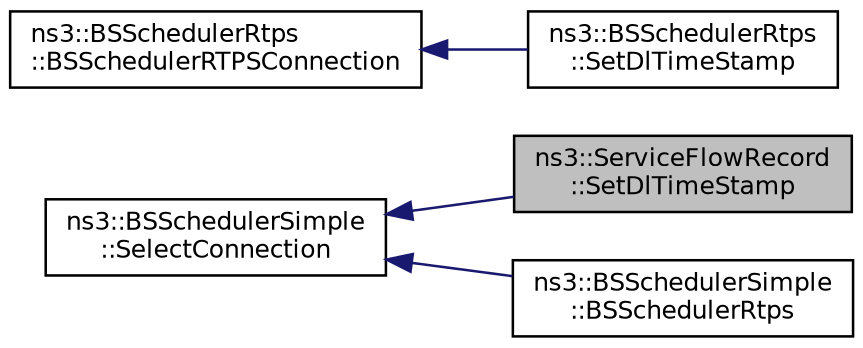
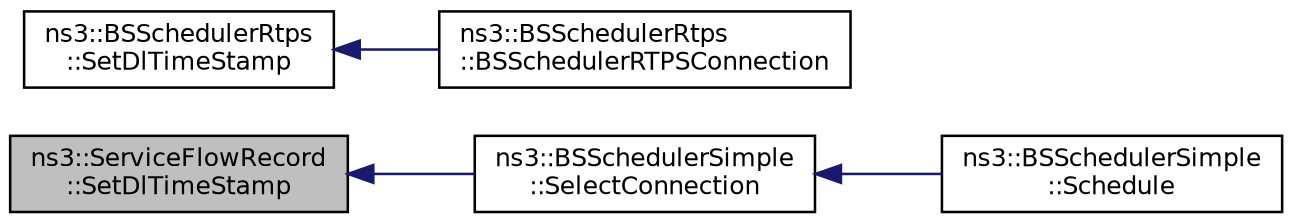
edge "ns3::BSSchedulerRtps ::SetDlTimeStamp" -> "ns3::BSSchedulerRtps ::BSSchedulerRTPSConnection": reversed
edge "ns3::ServiceFlowRecord ::SetDlTimeStamp" -> "ns3::BSSchedulerSimple ::SelectConnection": reversed
node "ns3::BSSchedulerSimple ::BSSchedulerRtps": label "ns3::BSSchedulerSimple ::BSSchedulerRtps" -> "ns3::BSSchedulerSimple ::Schedule"
